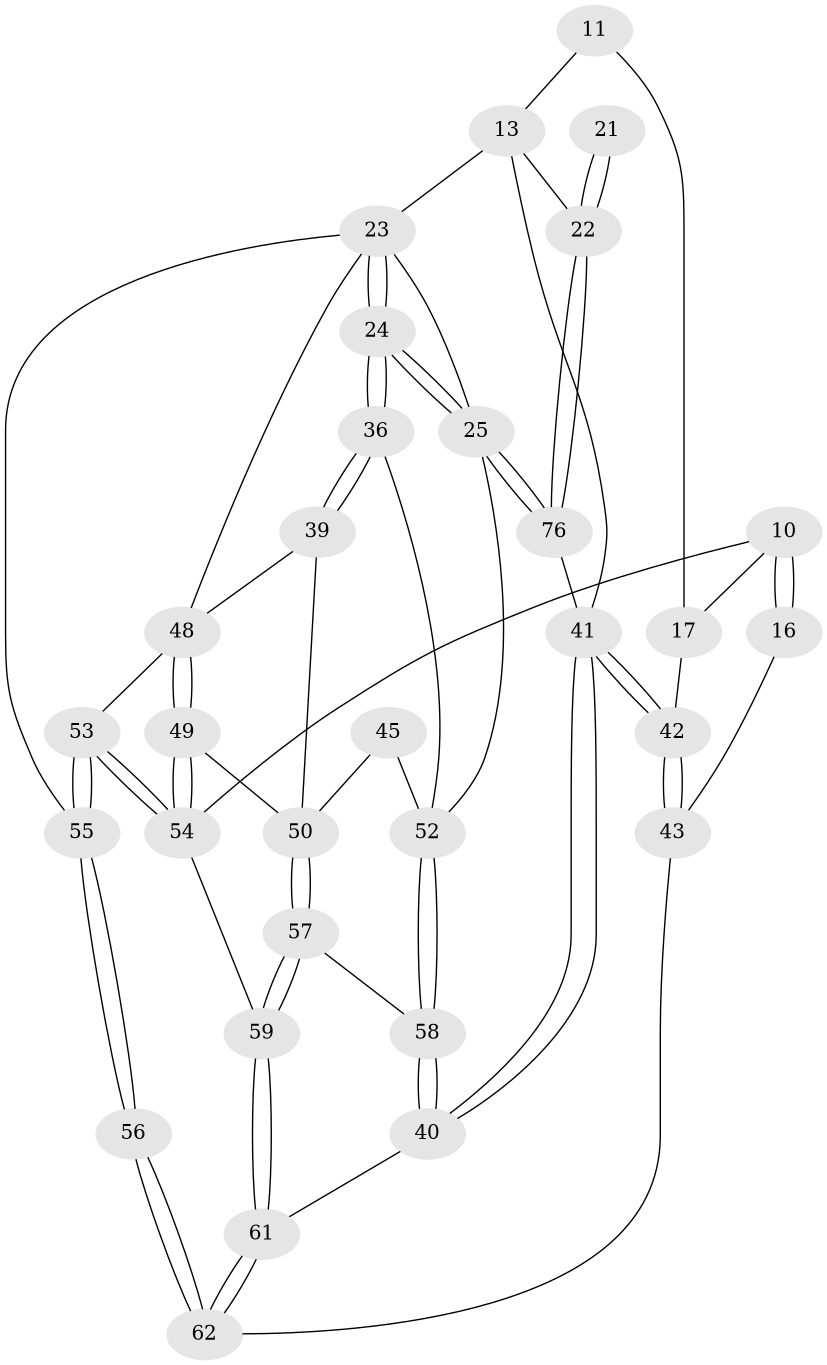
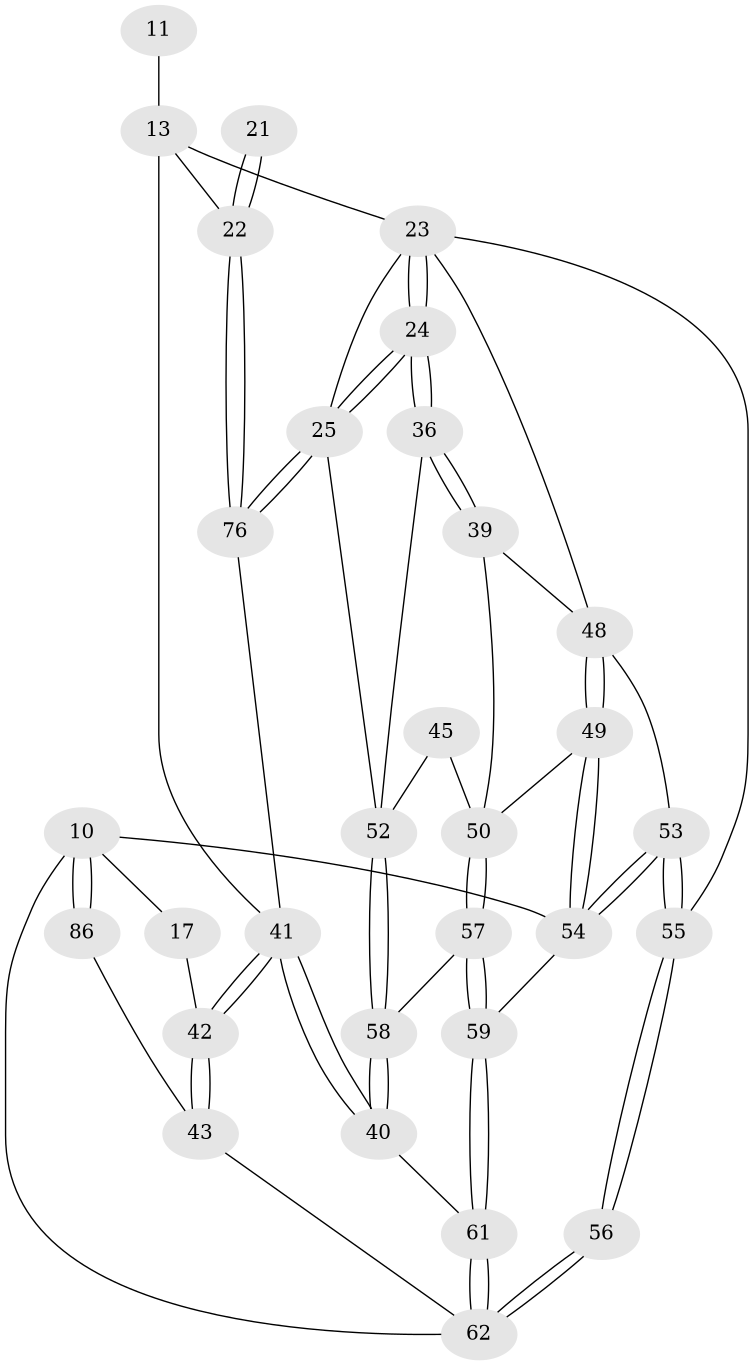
edge "11" -- "17": removed
node "16": label "16" -> "86"
edge "10" -- "62": added
